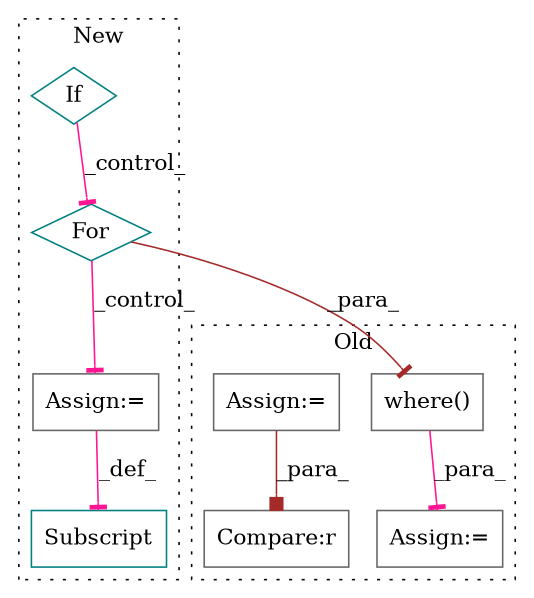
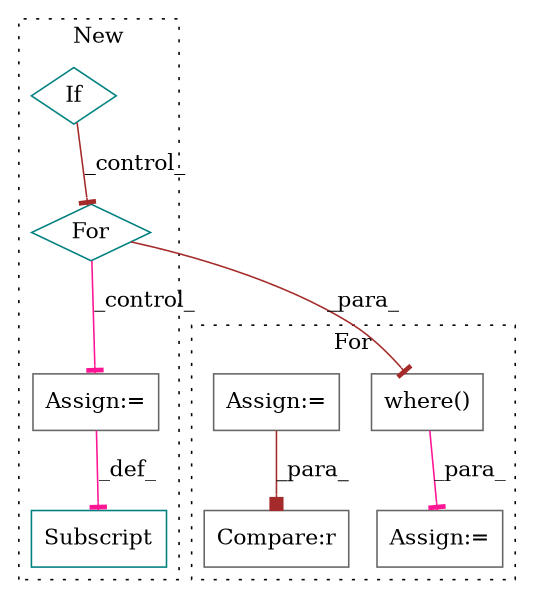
edge "If" -> "For": color deeppink -> brown
cluster "Old": label "Old" -> "For"
